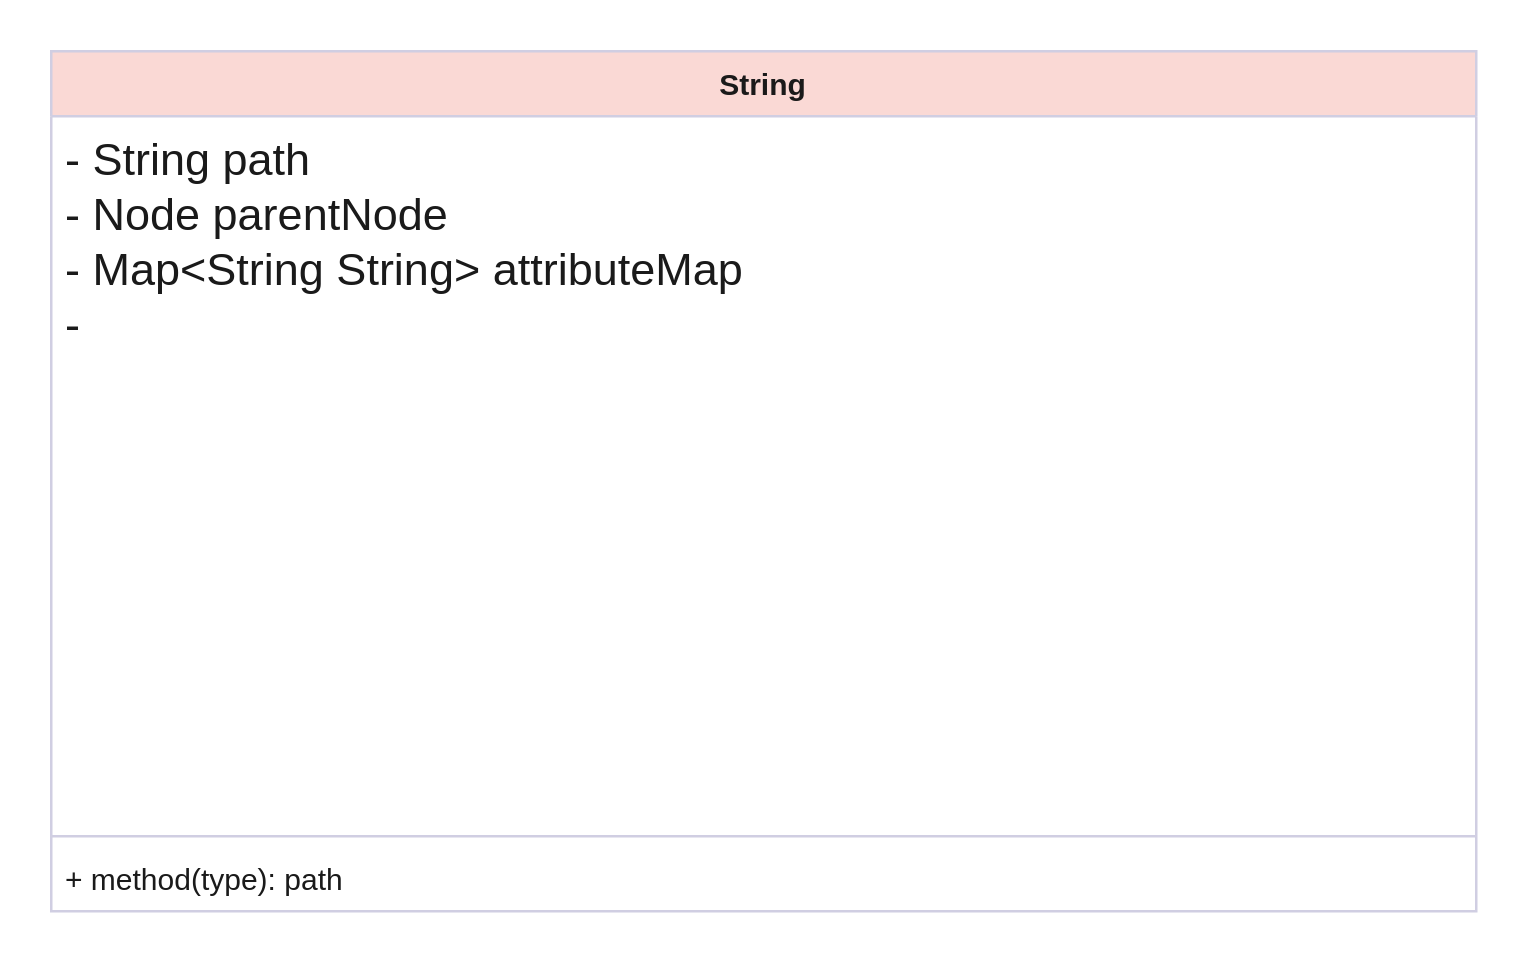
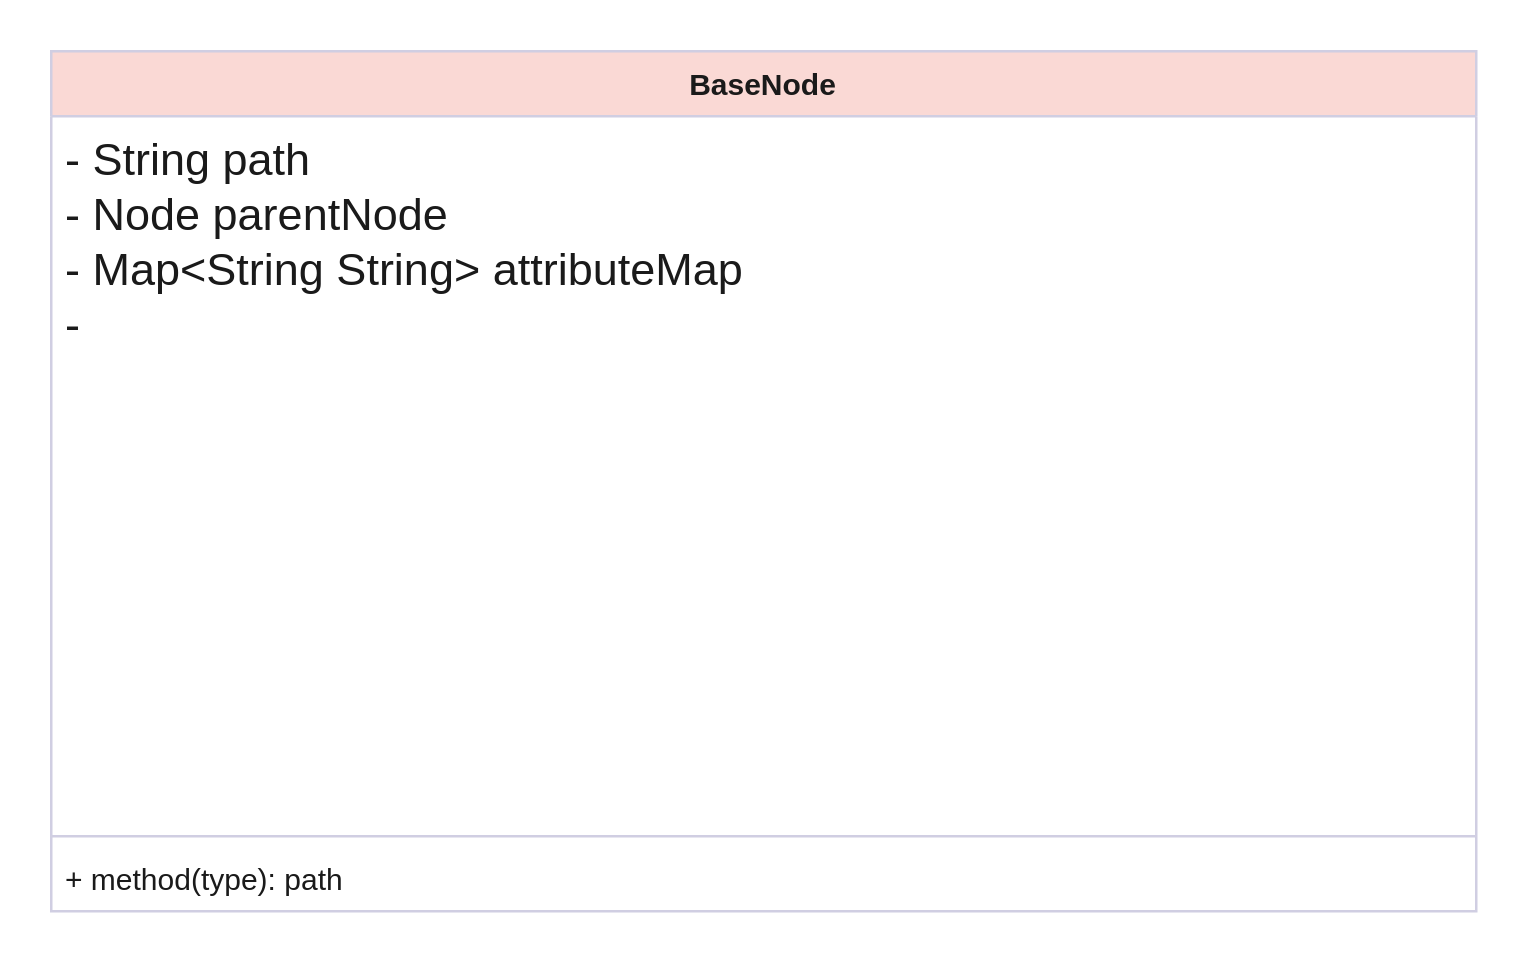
node "String": label "String" -> "BaseNode"
